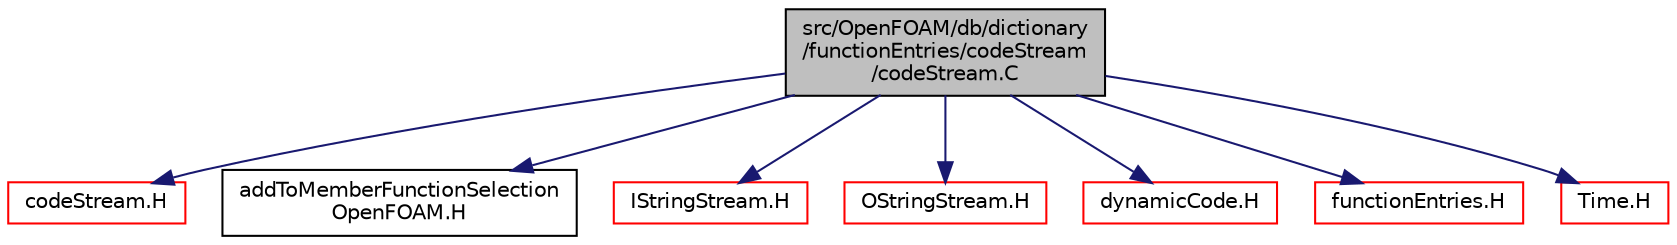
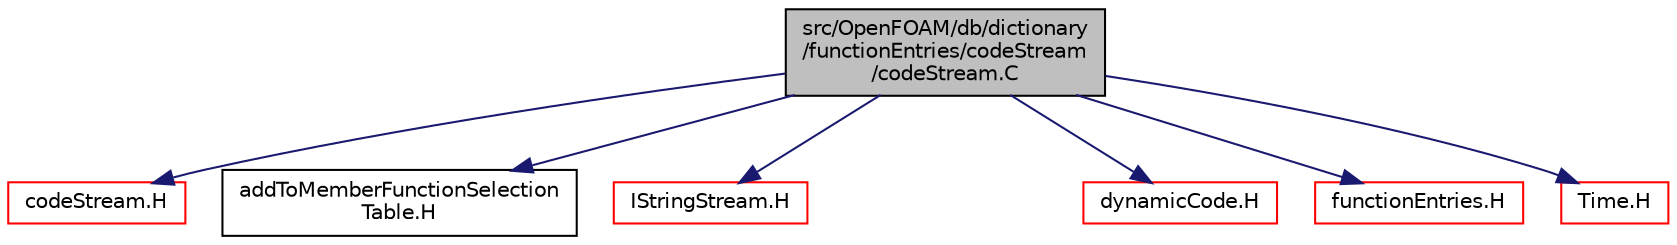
node "addToMemberFunctionSelection OpenFOAM.H": label "addToMemberFunctionSelection OpenFOAM.H" -> "addToMemberFunctionSelection Table.H"
node "OStringStream.H": removed
